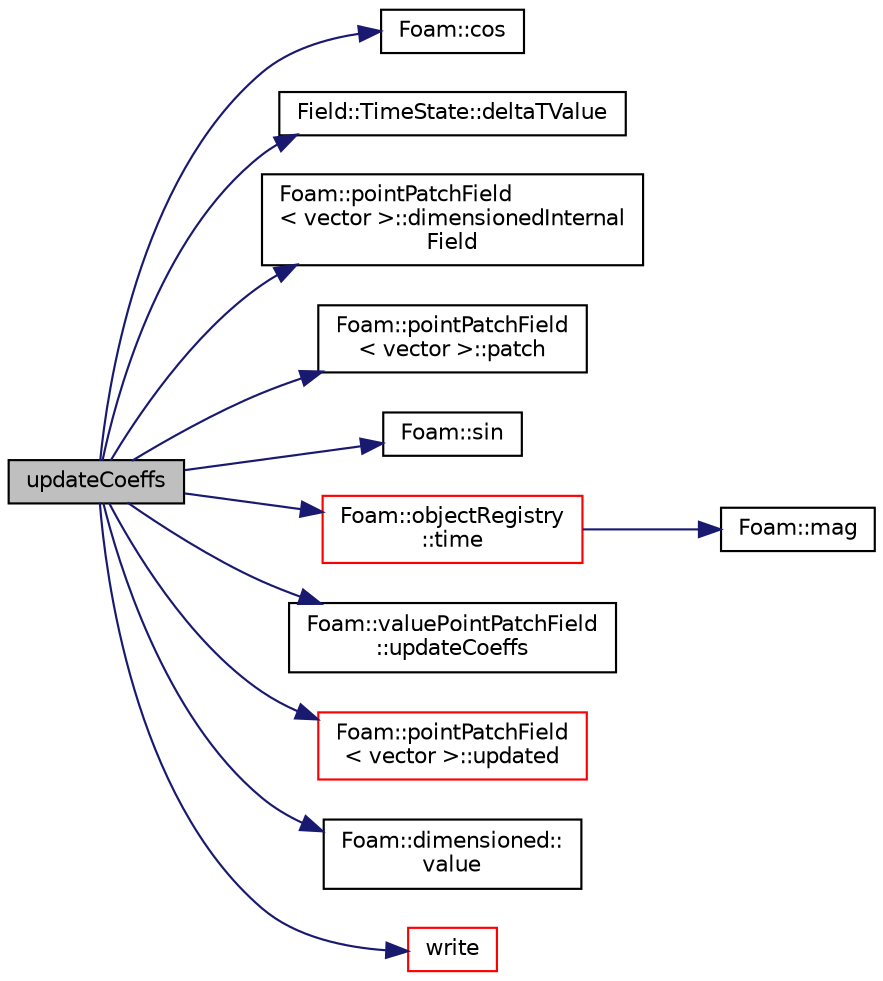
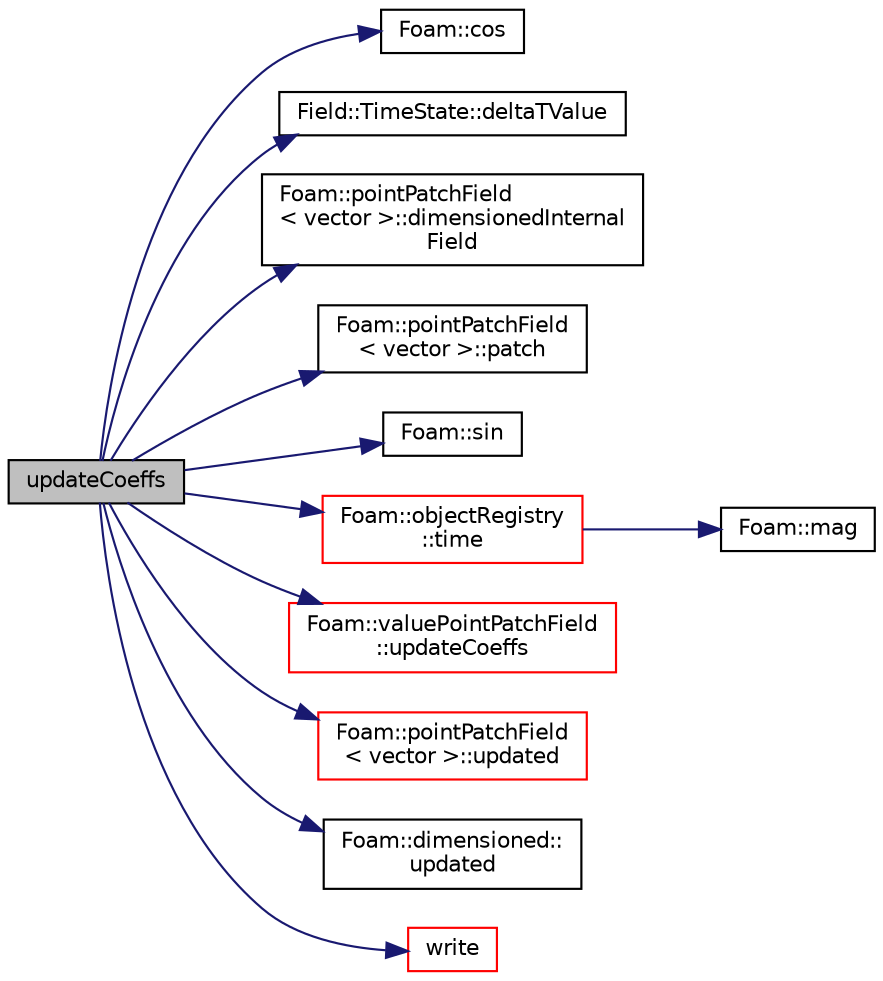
node "Foam::valuePointPatchField ::updateCoeffs": color black -> red
node "Foam::dimensioned:: value": label "Foam::dimensioned:: value" -> "Foam::dimensioned:: updated"
